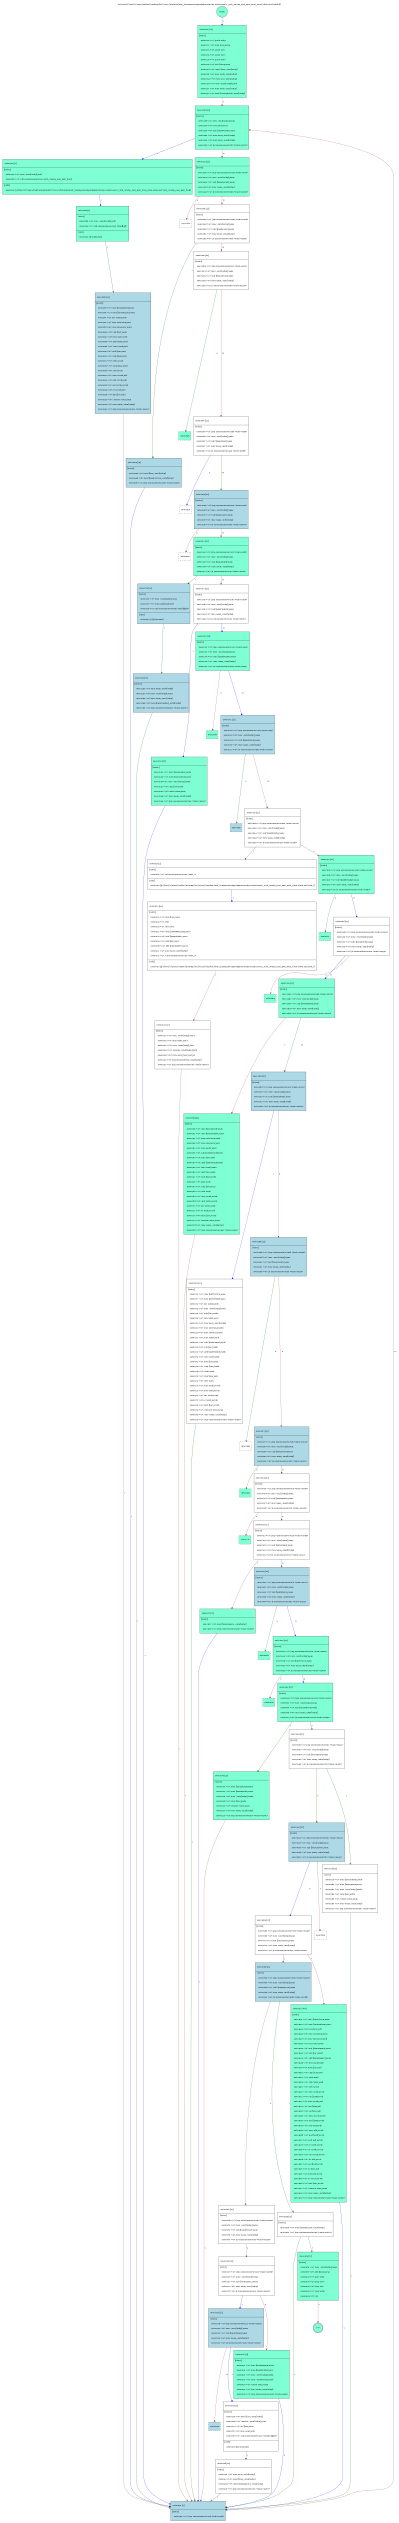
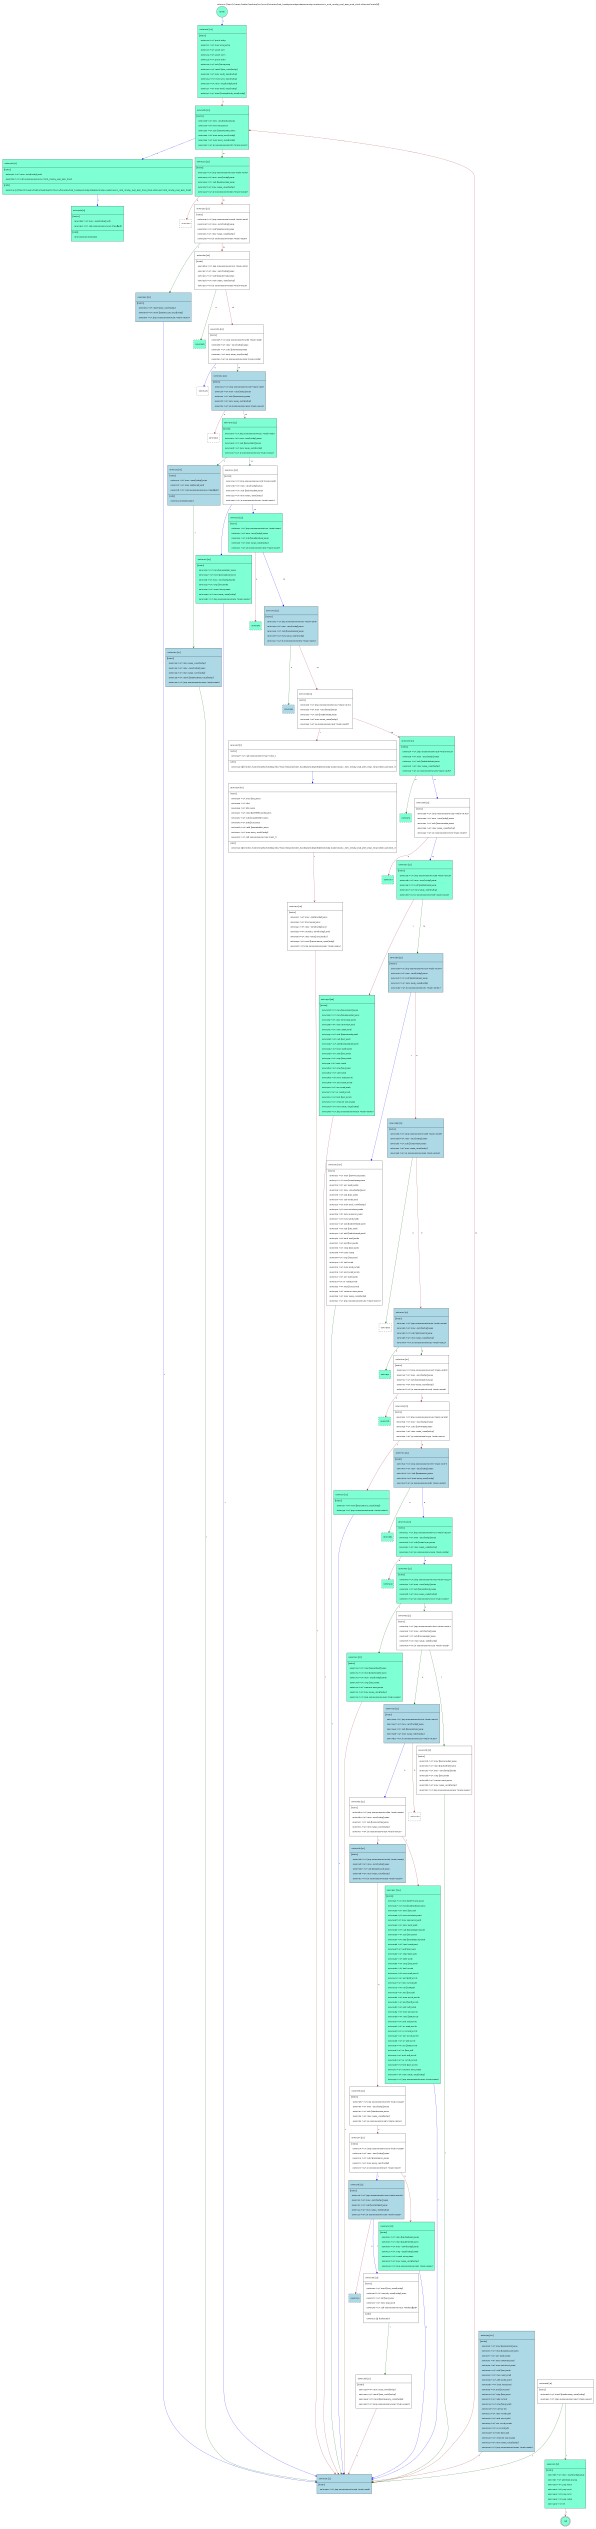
edge "0x4017de [9]" -> "0x4017e7 [84]": removed, label "1"
edge "0x4014d2 [25]" -> "0x40183b [12]": removed, label "1"
